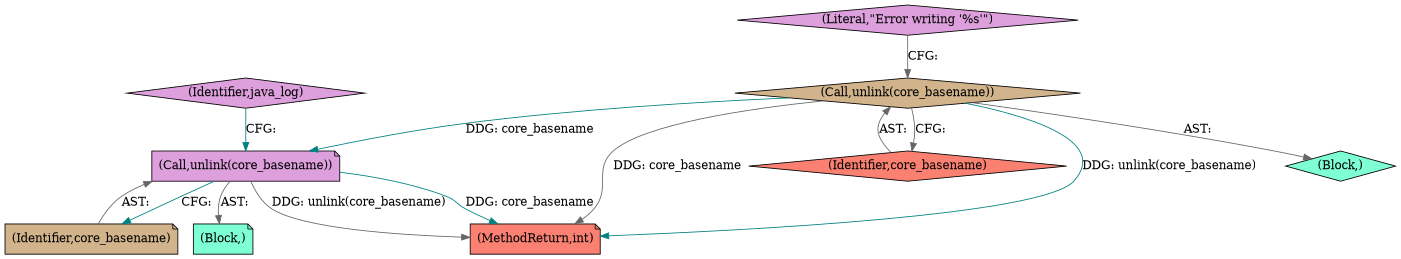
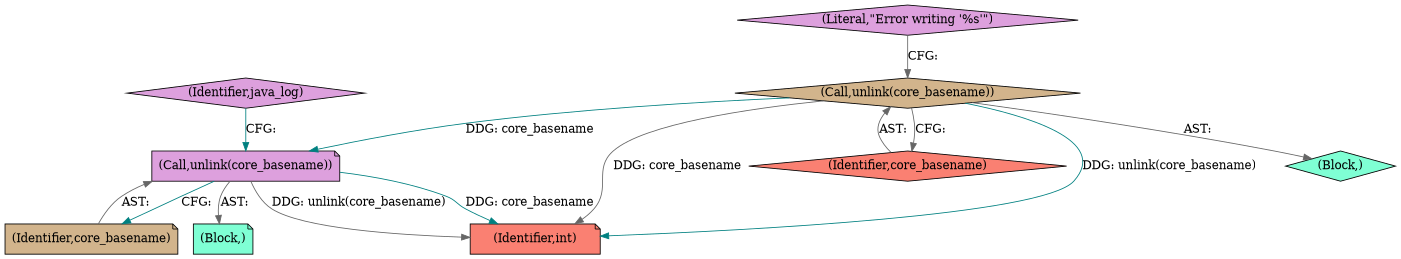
node "(MethodReturn,int)": label "(MethodReturn,int)" -> "(Identifier,int)"
